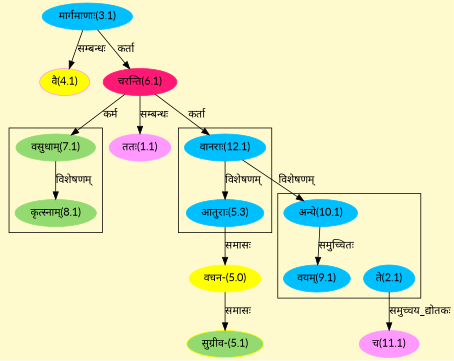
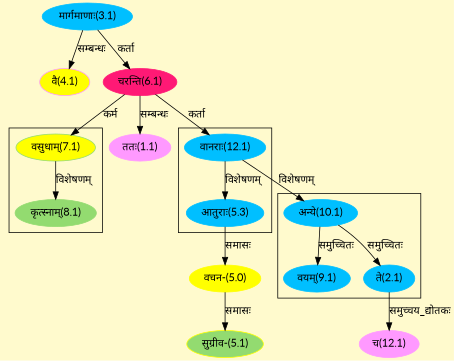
node "वसुधाम्(7.1)": fillcolor #93db70 -> #ffff00
edge "अन्ये(10.1)" -> "ते(2.1)": added, label "समुच्चितः"
node "च(11.1)": label "च(11.1)" -> "च(12.1)"
